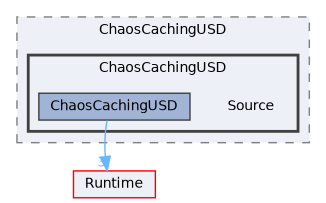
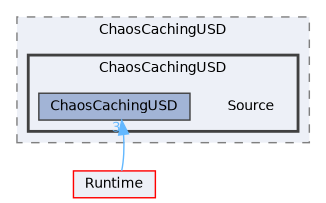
edge "ChaosCachingUSD" -> "Runtime": reversed
